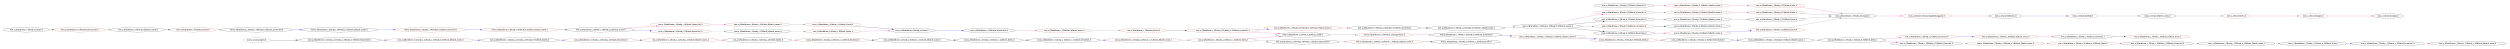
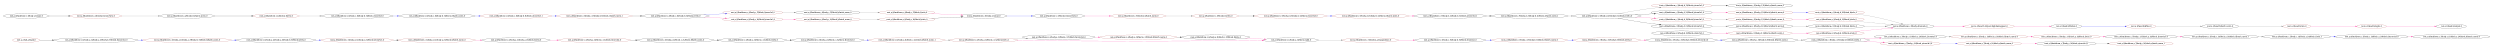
edge "root_a_0/backbone_c_9/body_d_23/body_b_32/block_e/conv3x3_0" -> "root_a_0/backbone_c_6/body_a_11/block_c/add_0": now "root_a_0/backbone_c_6/body_a_11/block_c_25/block_b/relu_0" -> "root_a_0/backbone_c_6/body_a_11/block_c/add_0"
